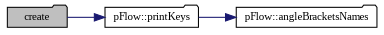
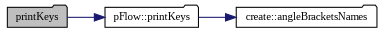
node "create": label "create" -> "printKeys"
node "pFlow::angleBracketsNames": label "pFlow::angleBracketsNames" -> "create::angleBracketsNames"
